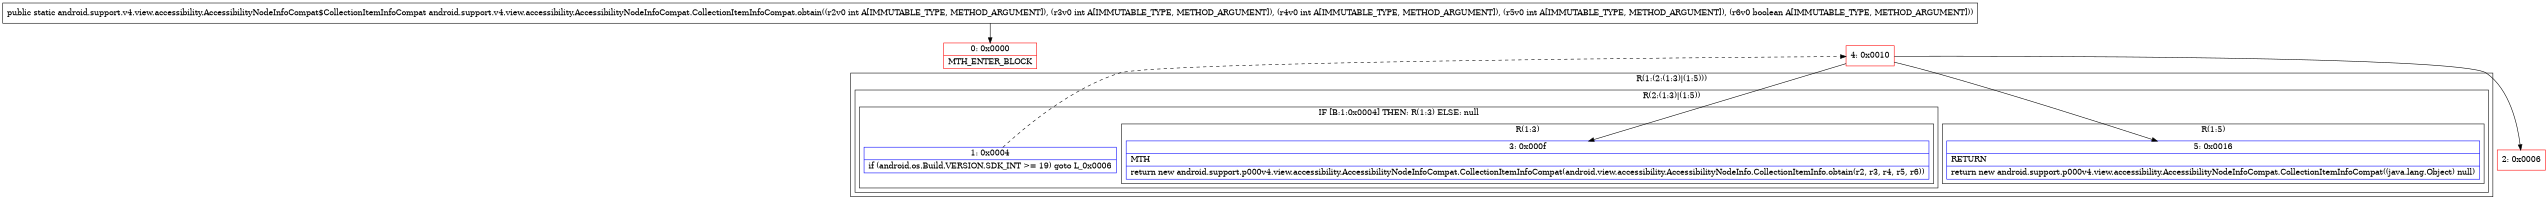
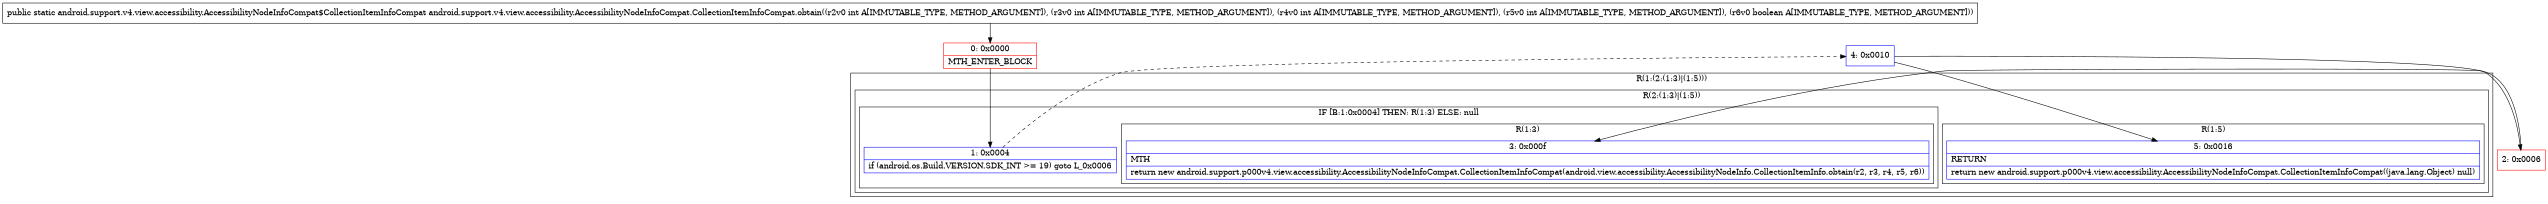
node "4: 0x0010": color red -> blue
edge "4: 0x0010" -> "3: 0x000f": now "2: 0x0006" -> "3: 0x000f"
edge "0: 0x0000" -> "1: 0x0004": added
